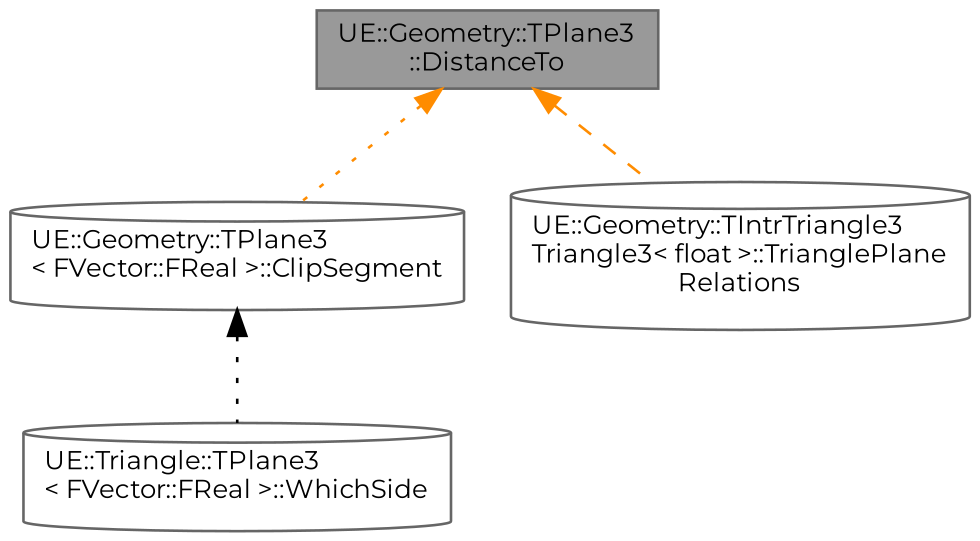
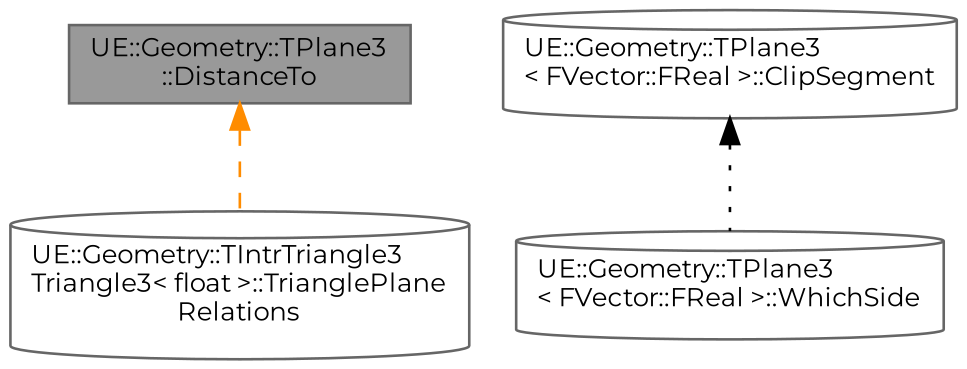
edge "UE::Geometry::TPlane3 < FVector::FReal >::ClipSegment" -> "UE::Geometry::TPlane3 ::DistanceTo": removed
node "UE::Triangle::TPlane3 < FVector::FReal >::WhichSide": label "UE::Triangle::TPlane3 < FVector::FReal >::WhichSide" -> "UE::Geometry::TPlane3 < FVector::FReal >::WhichSide"
